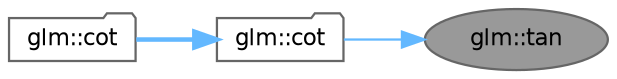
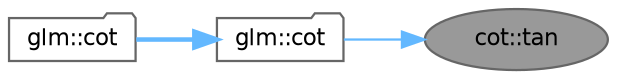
node "glm::tan": label "glm::tan" -> "cot::tan"
